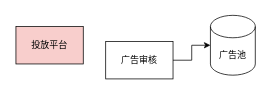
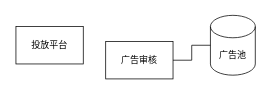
node "投放平台": fillcolor #f8cecc -> #ffffff
edge "广告审核" -> "广告池": arrowhead classic -> none
